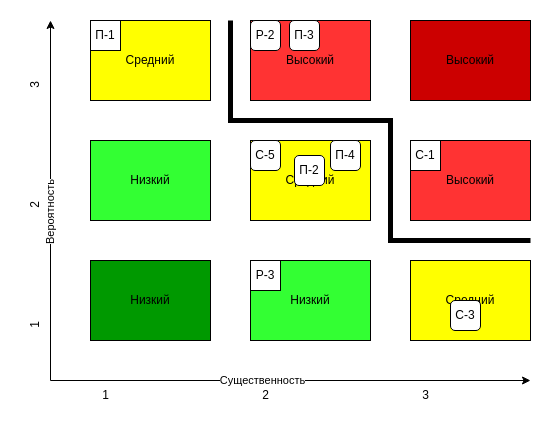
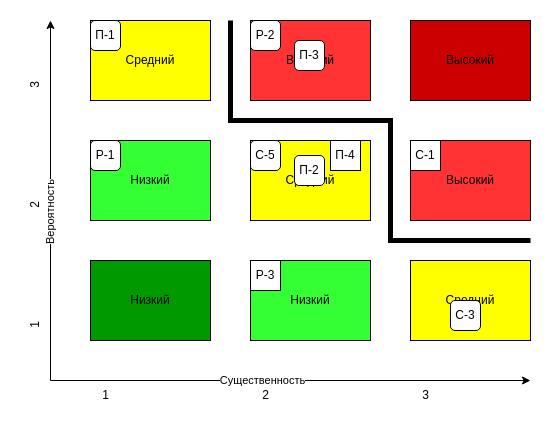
node "П-1": shape rectangle -> rounded rectangle
node "П-3": moved (305, 36) -> (310, 56)
node "Р-1": added
node "П-4": shape rounded rectangle -> rectangle
